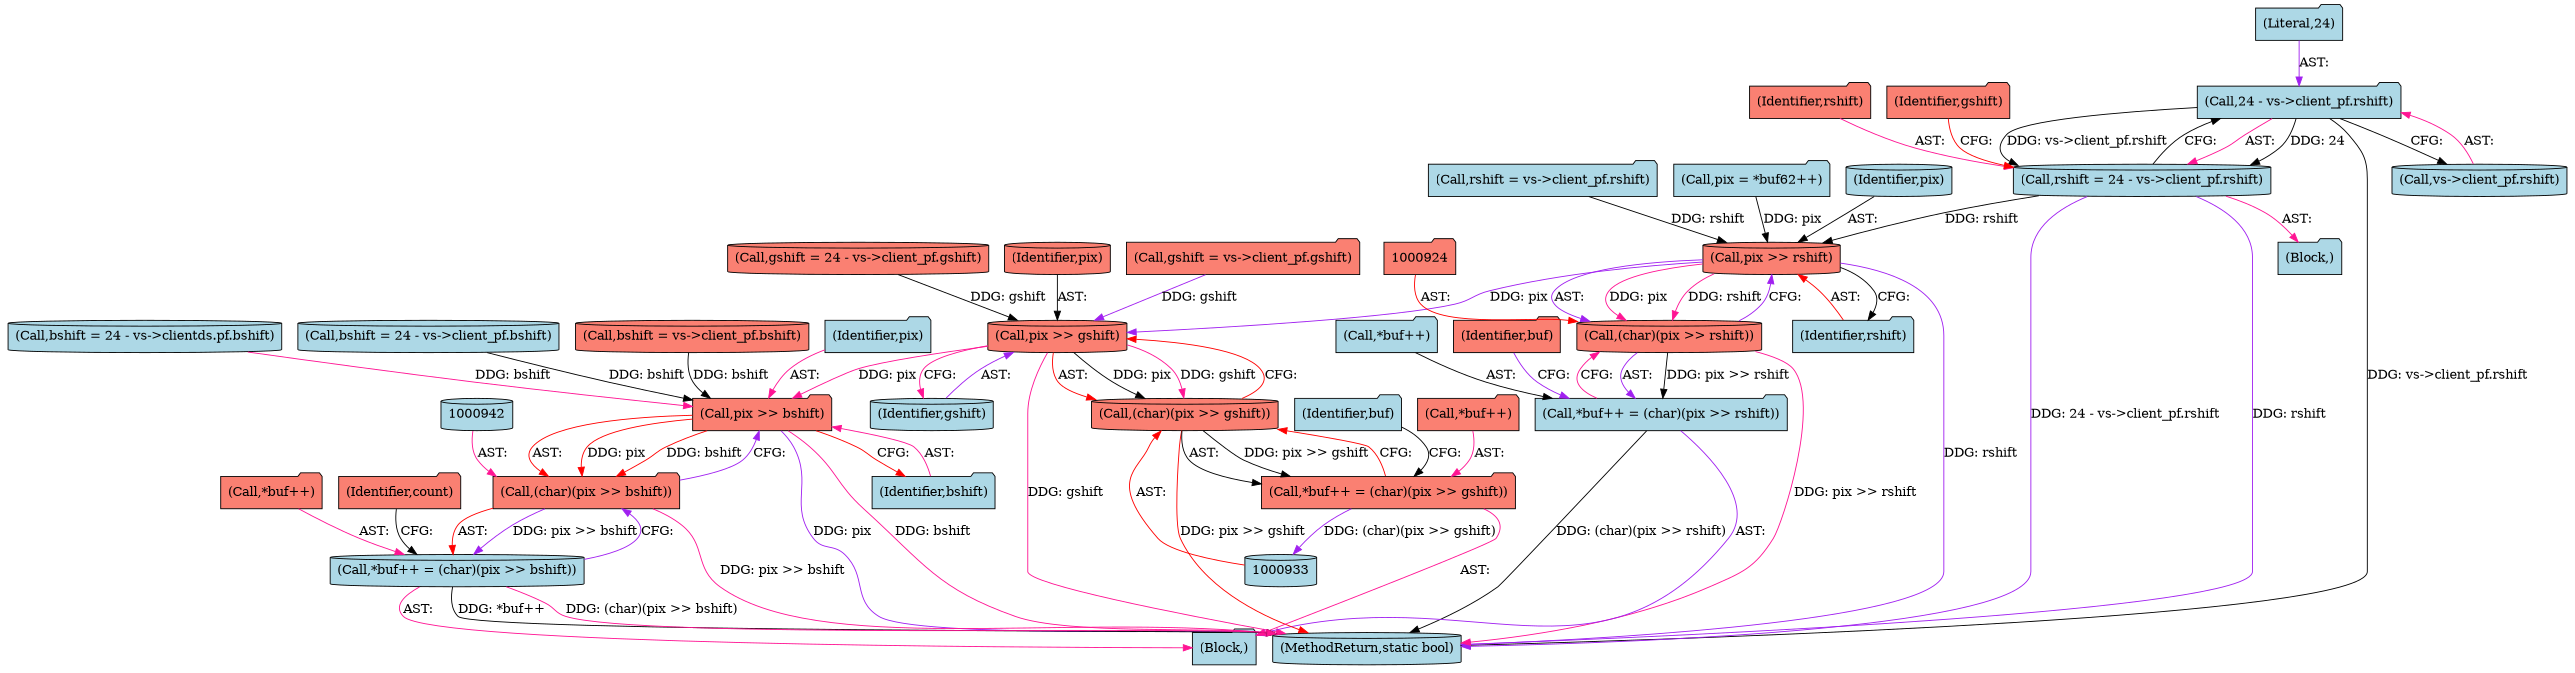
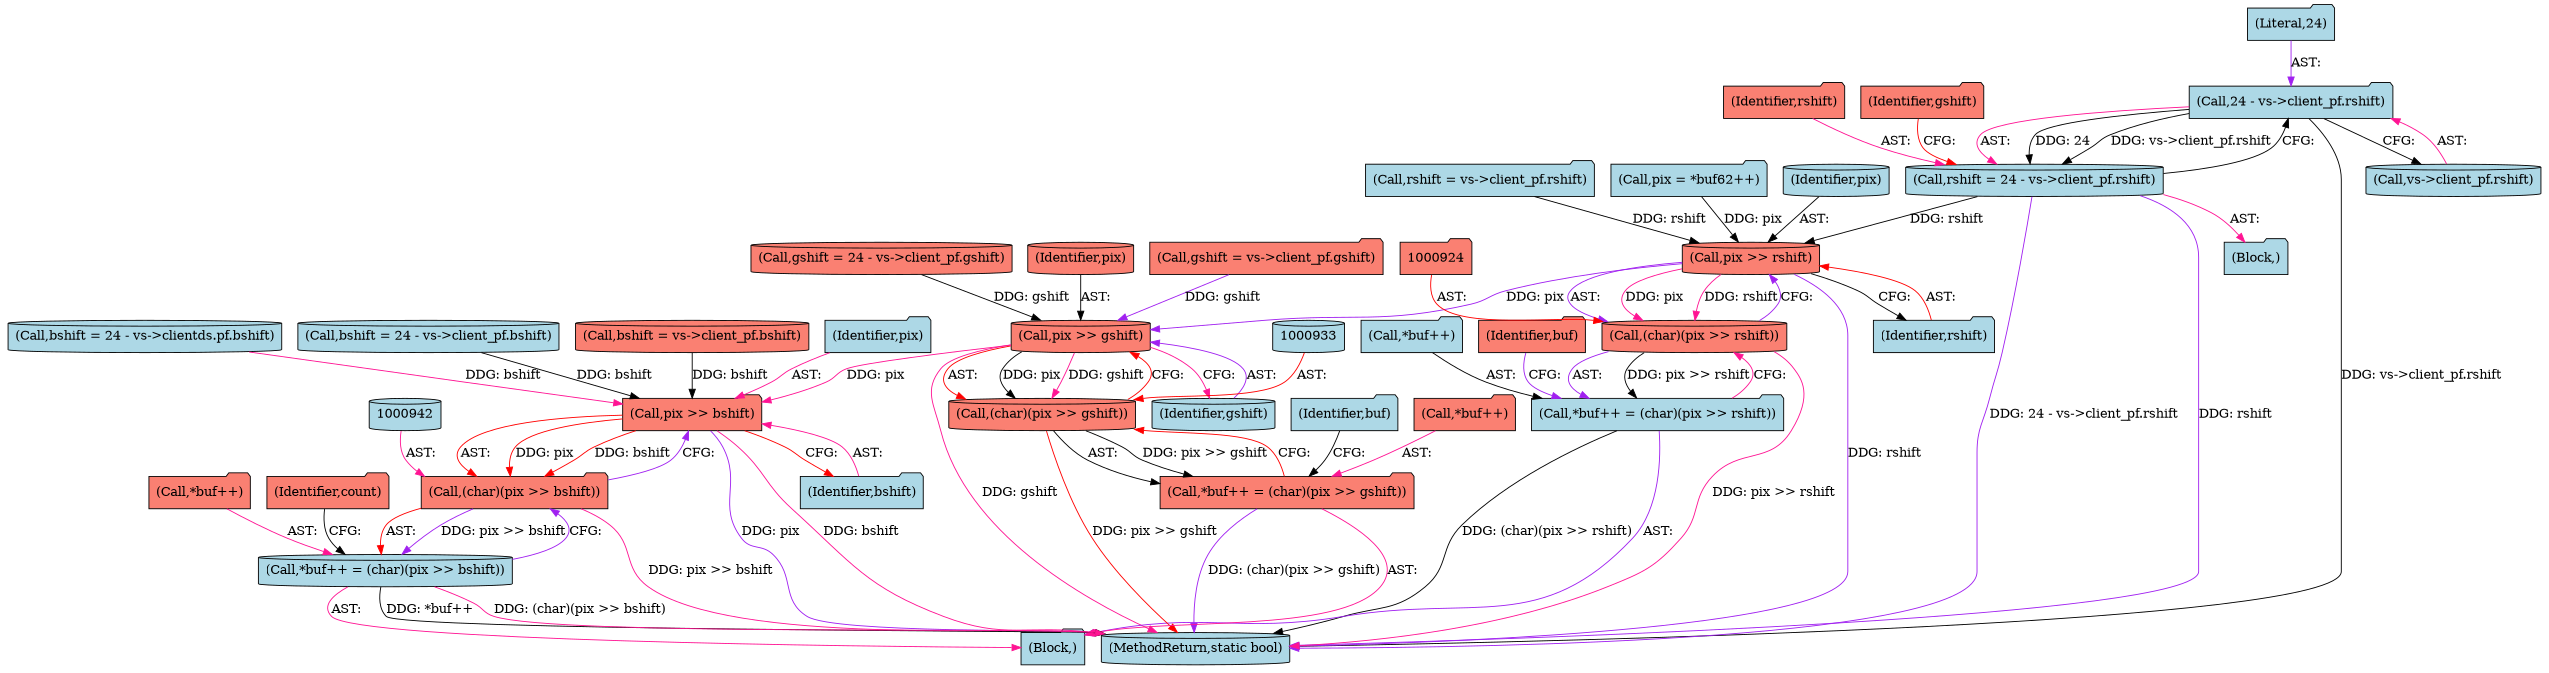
edge "(Call,*buf++ = (char)(pix >> gshift))" -> "1000933": now "(Call,*buf++ = (char)(pix >> gshift))" -> "(MethodReturn,static bool)"
